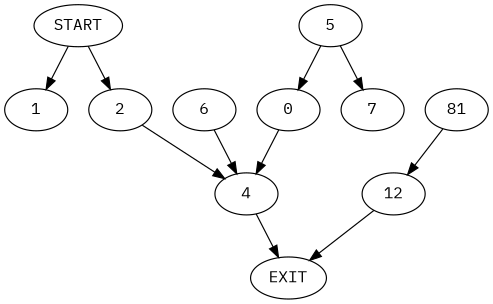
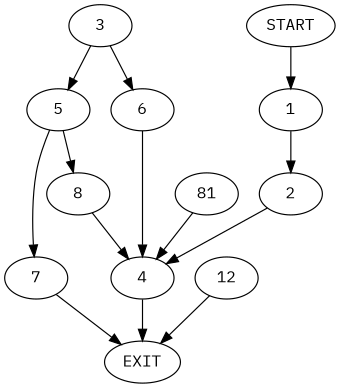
node "3": added
edge "START" -> "2": now "1" -> "2"
node "0": label "0" -> "8"
edge "81" -> "12": now "81" -> "4"
edge "7" -> "EXIT": added
